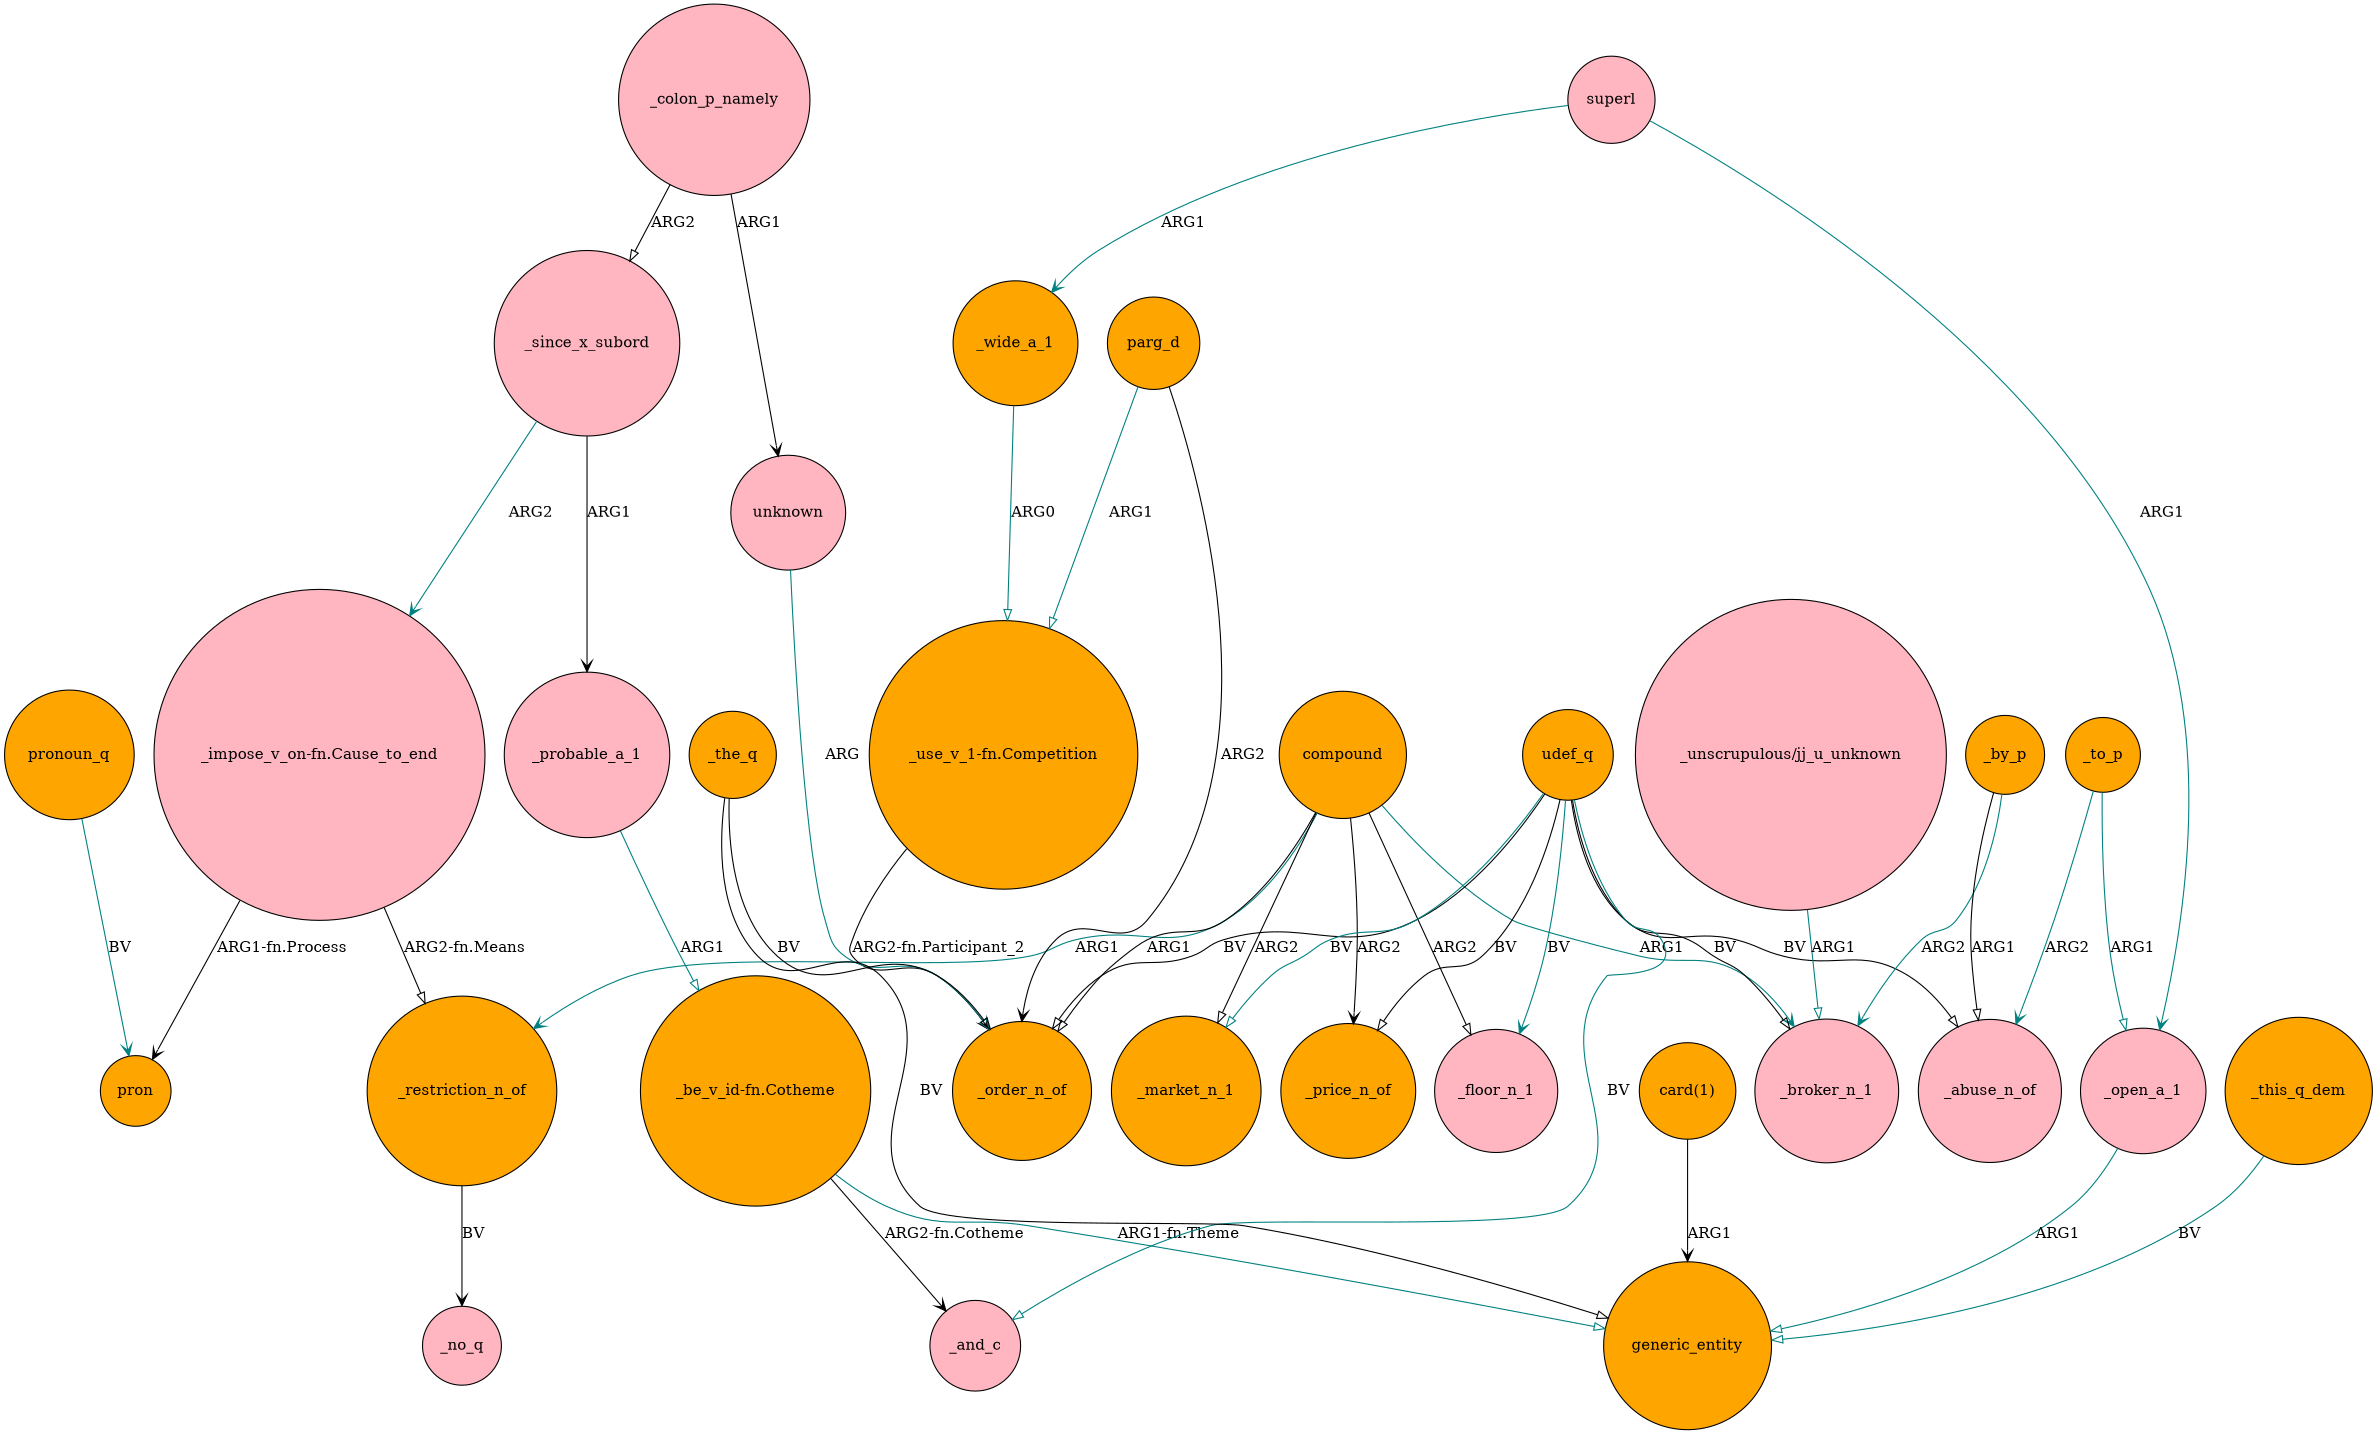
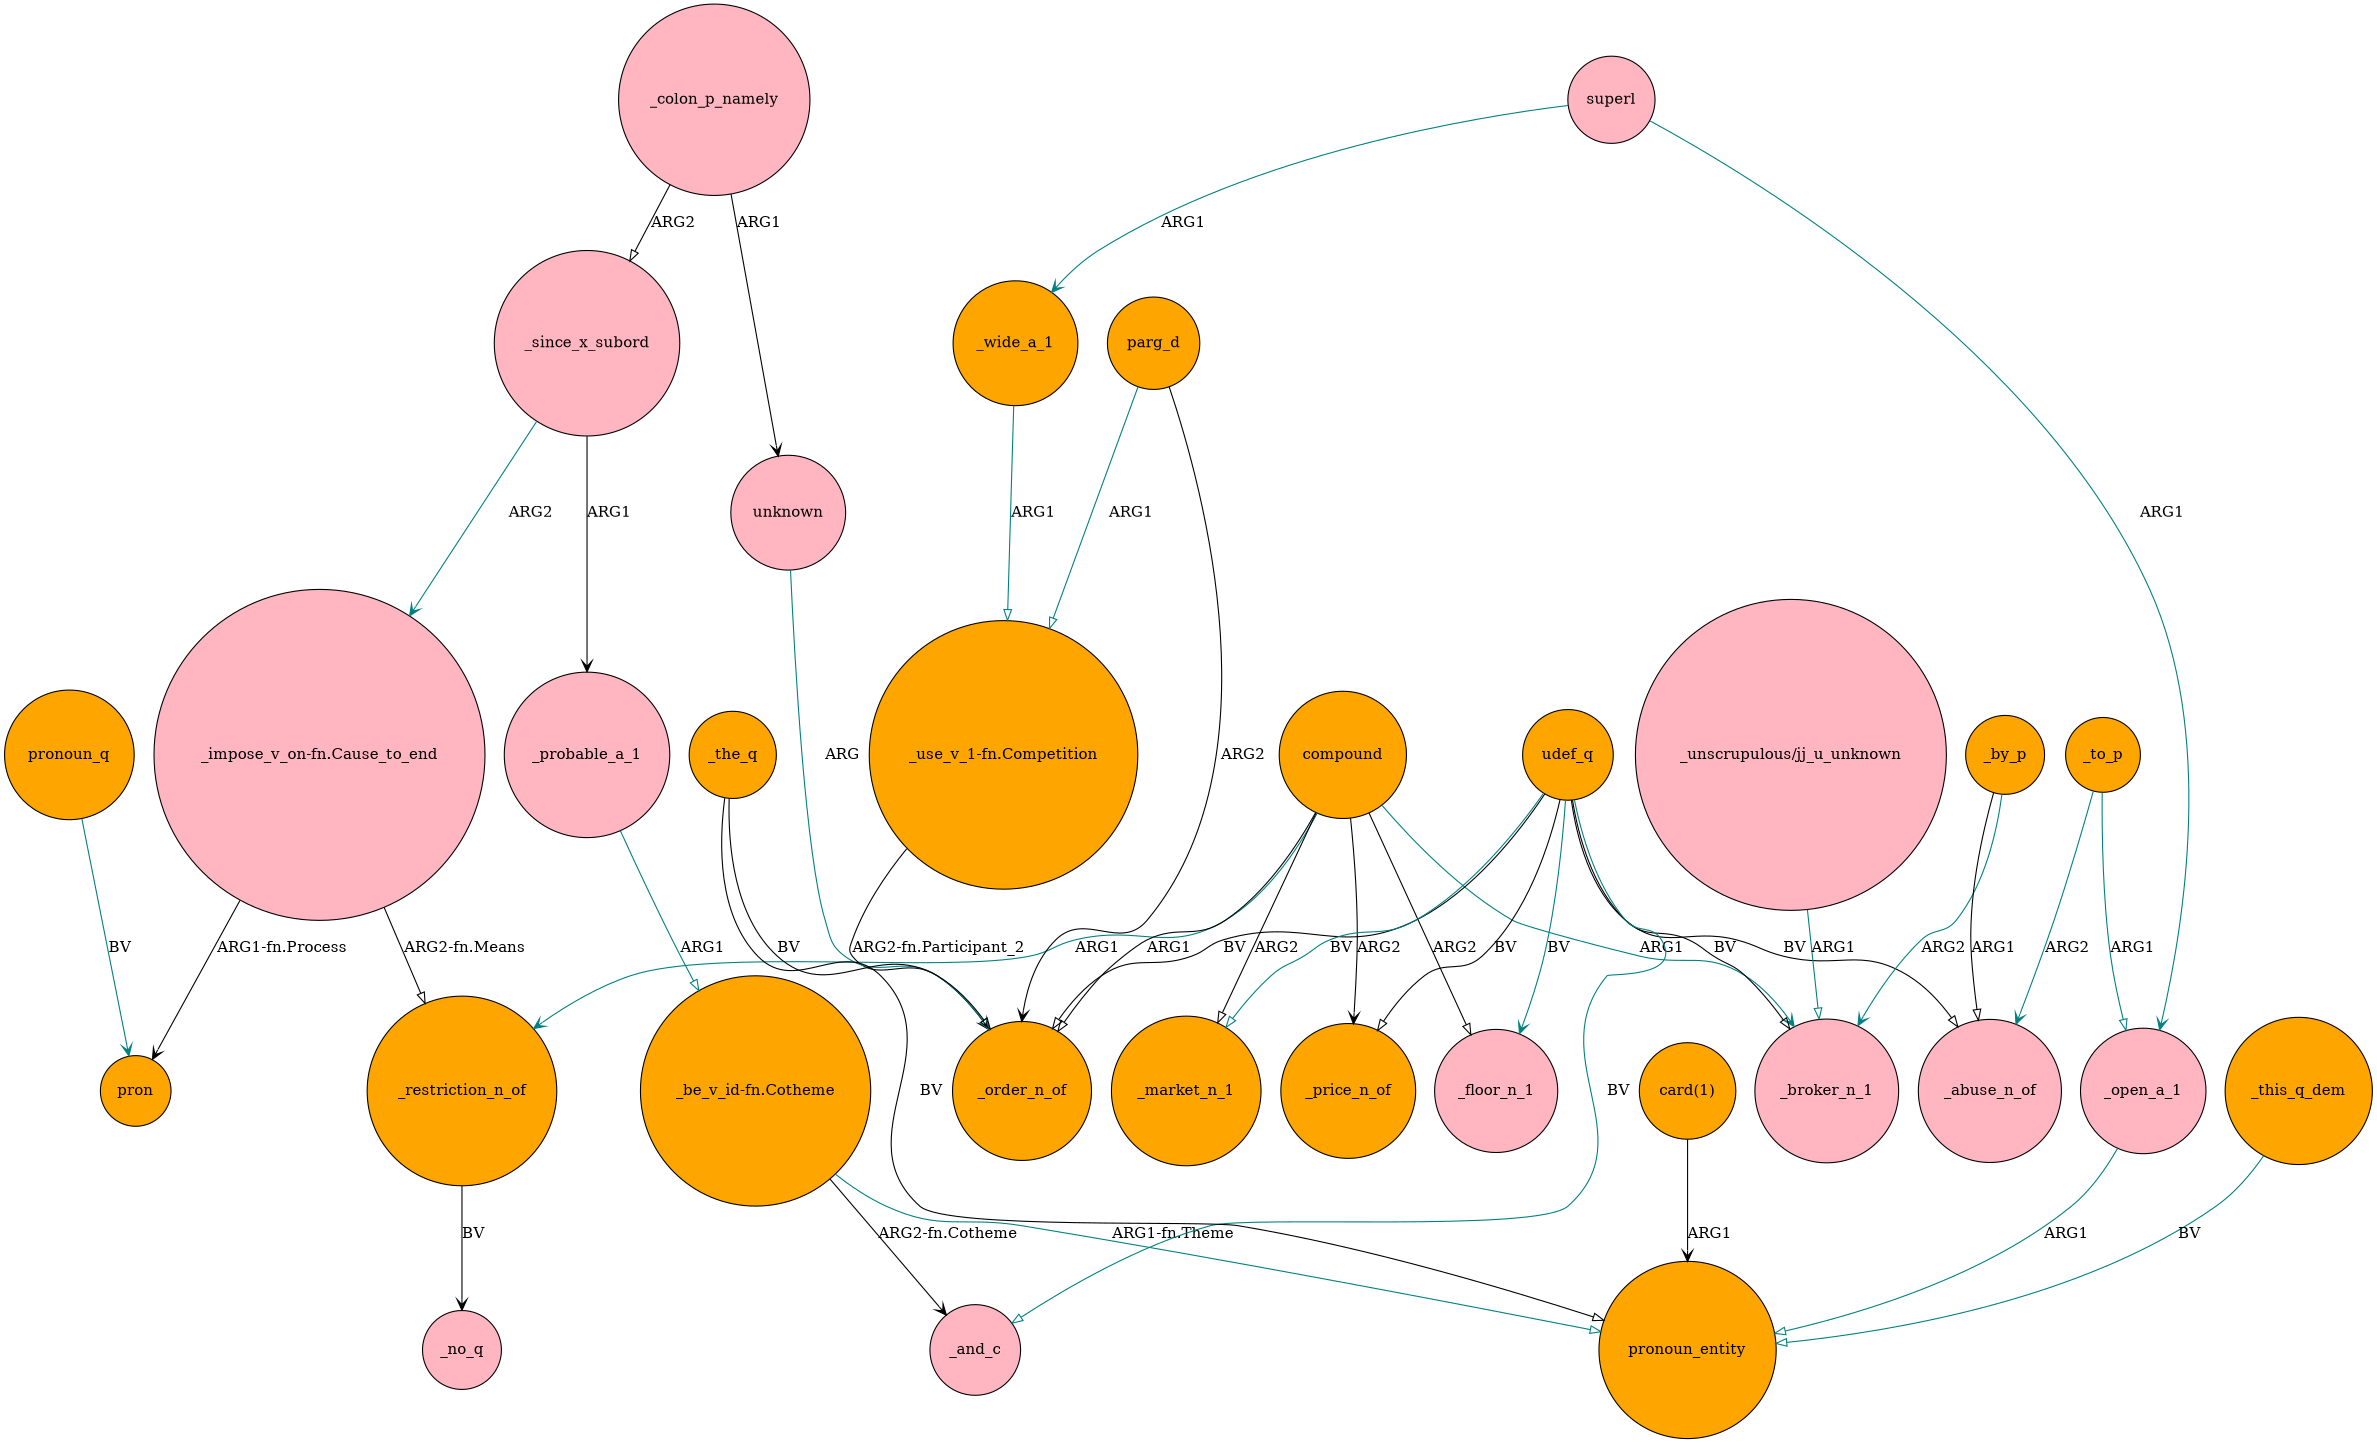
edge "_wide_a_1" -> "_use_v_1-fn.Competition": label "ARG0" -> "ARG1"
node "generic_entity": label "generic_entity" -> "pronoun_entity"
